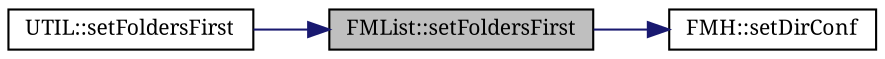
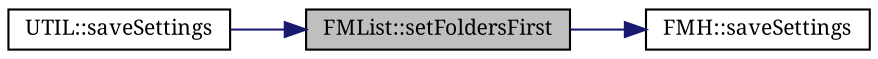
node "UTIL::setFoldersFirst": label "UTIL::setFoldersFirst" -> "UTIL::saveSettings"
node "FMH::setDirConf": label "FMH::setDirConf" -> "FMH::saveSettings"
